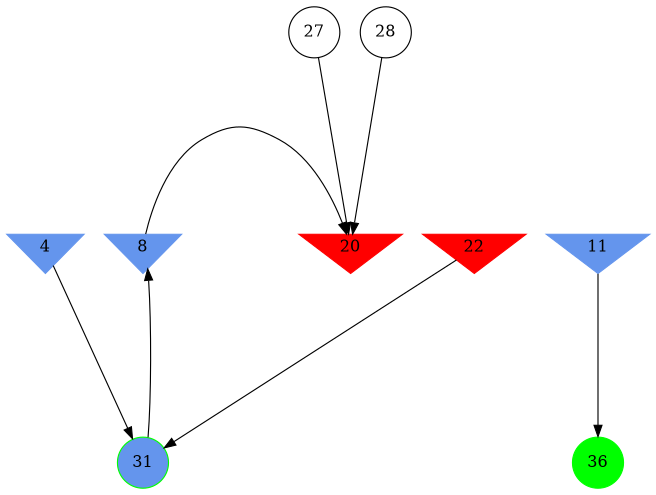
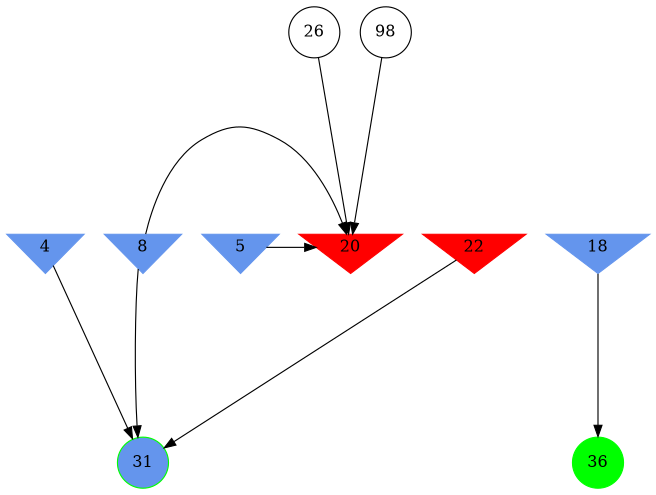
node "27": label "27" -> "26"
node "28": label "28" -> "98"
node "5": added
node "11": label "11" -> "18"
edge "31" -> "8": reversed
